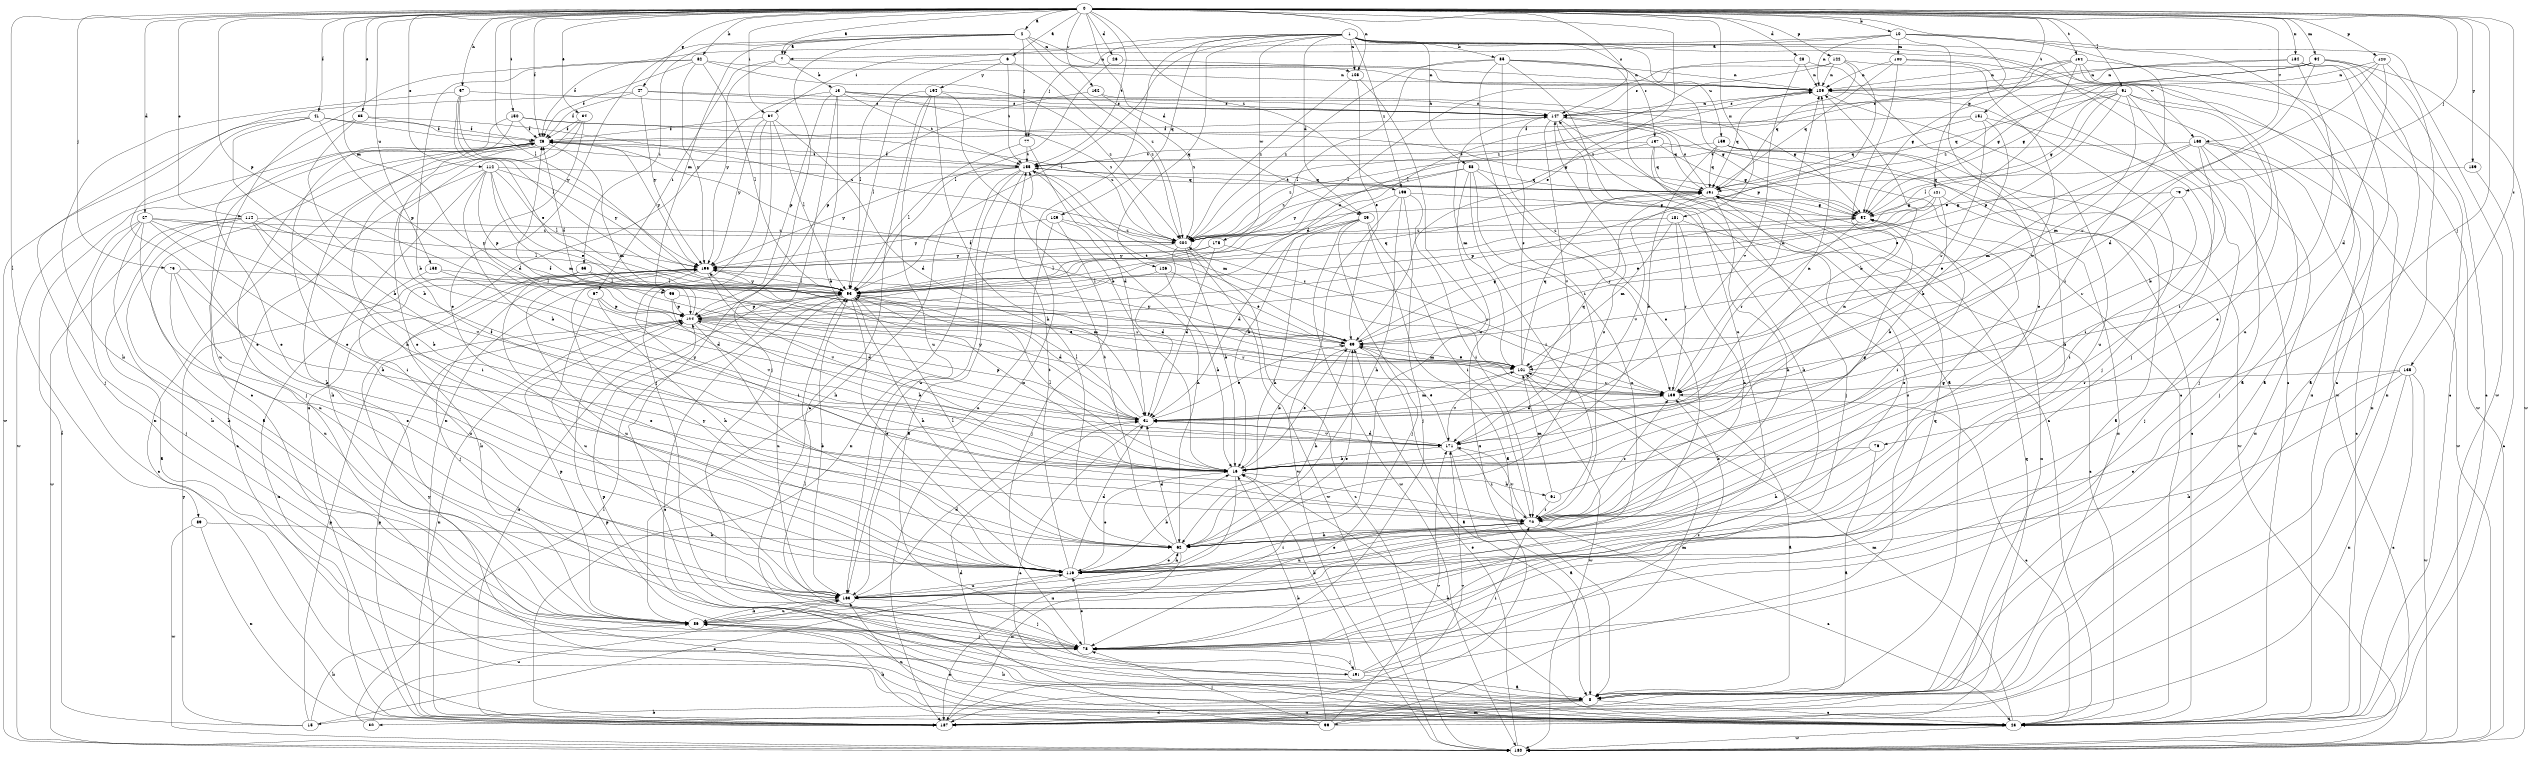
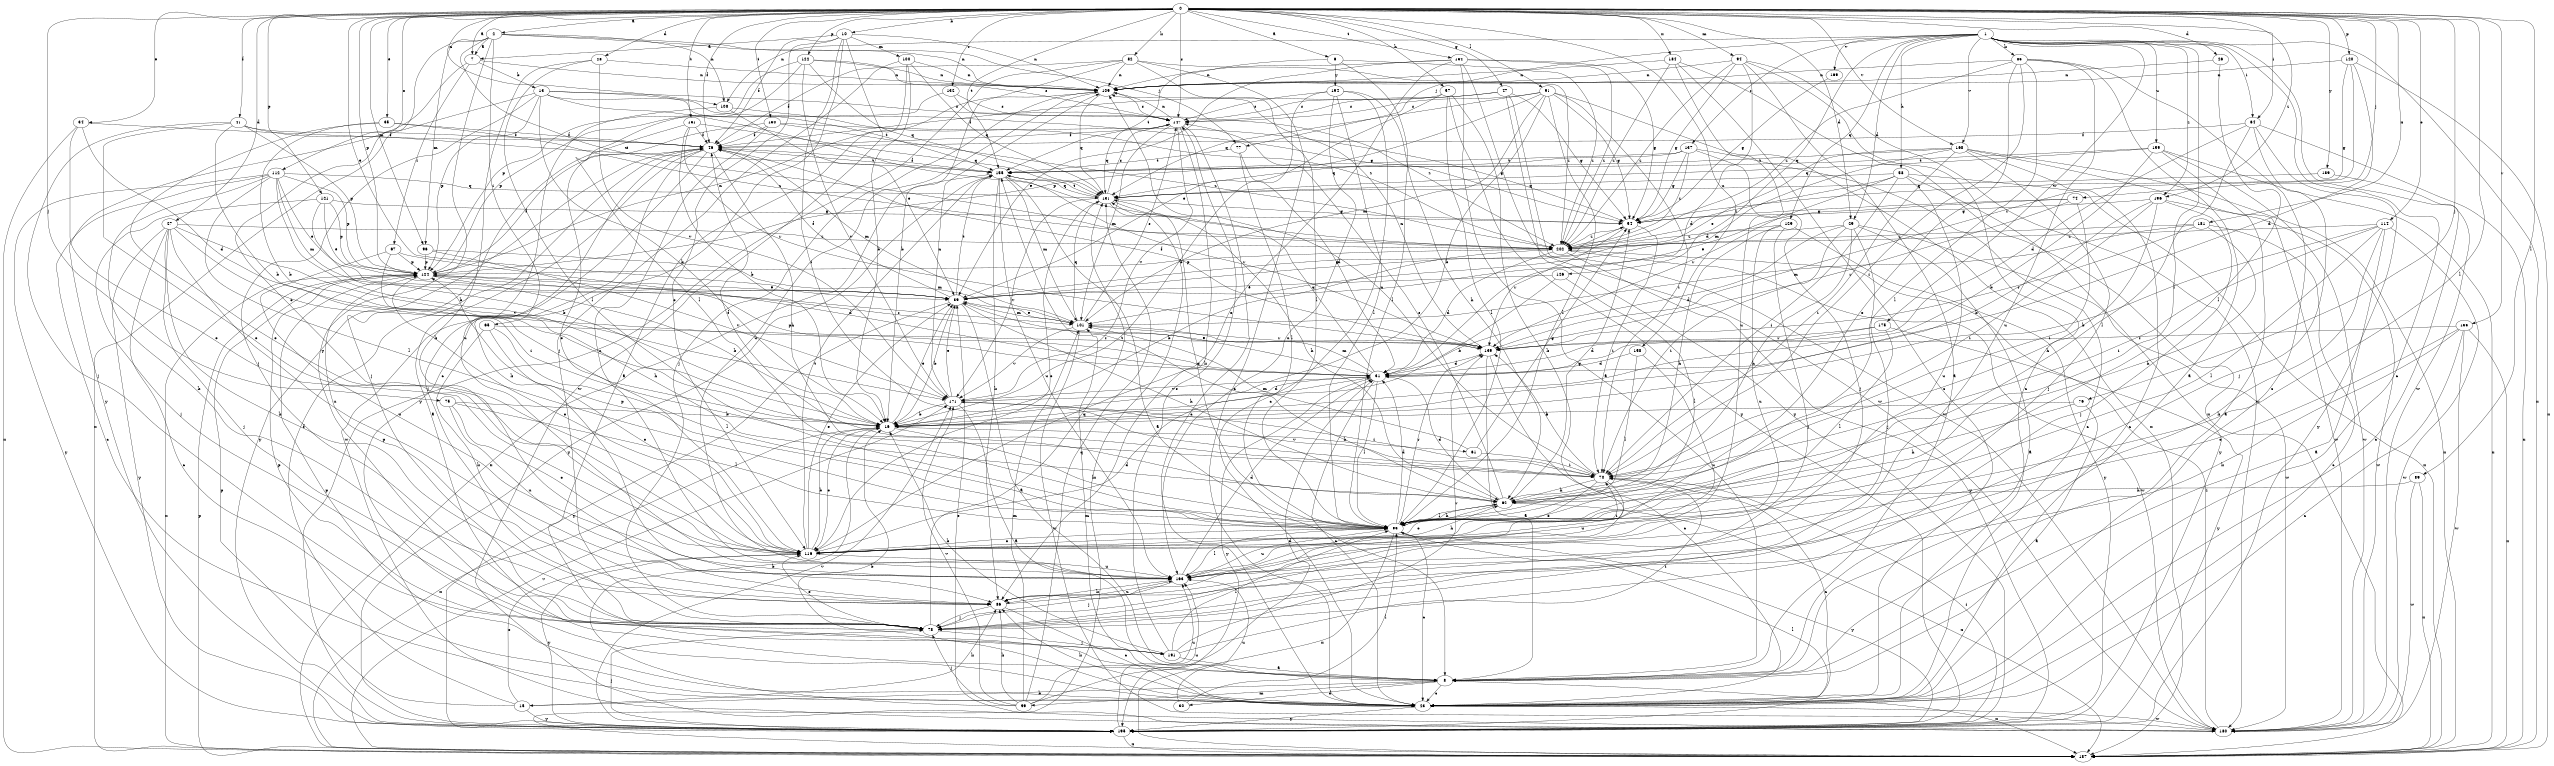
node "169": added
node "79": label "79" -> "74"
edge "202" -> "124": added, label "p"
